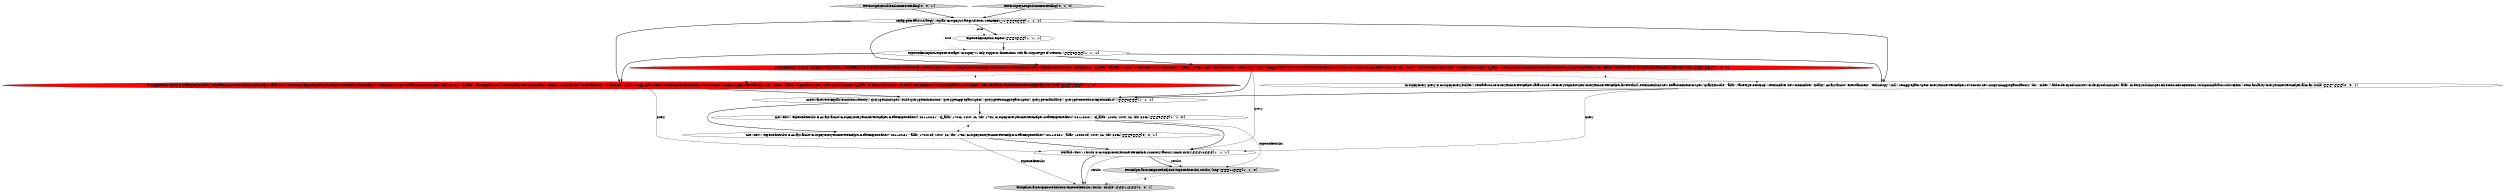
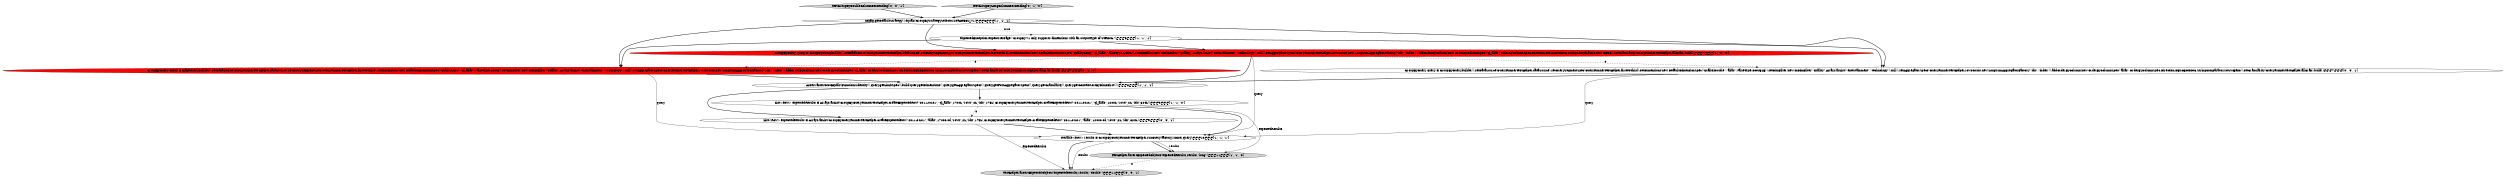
node "expectedException.expect()@@@4@@@['1', '1', '1']": removed
